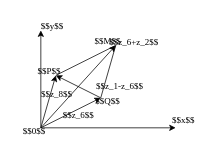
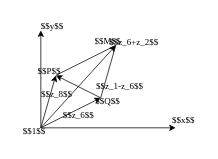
node "$$0$$": label "$$0$$" -> "$$1$$"
